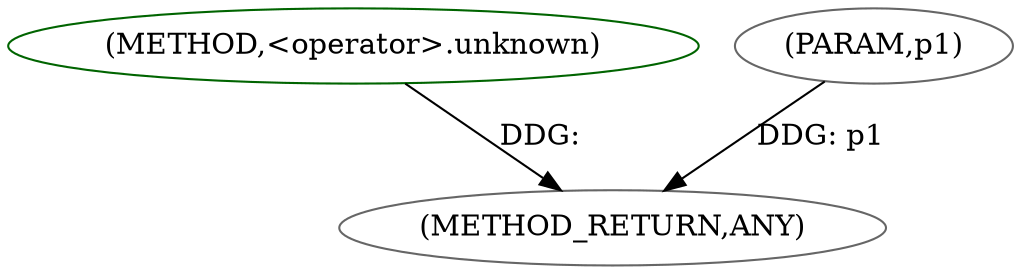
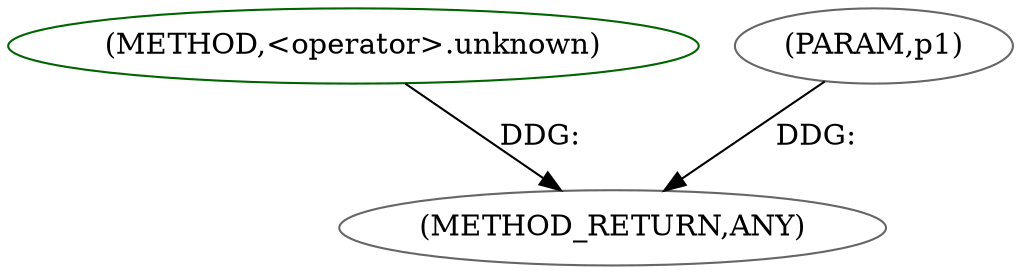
edge "(PARAM,p1)" -> "(METHOD_RETURN,ANY)": label "DDG: p1" -> "DDG: "
